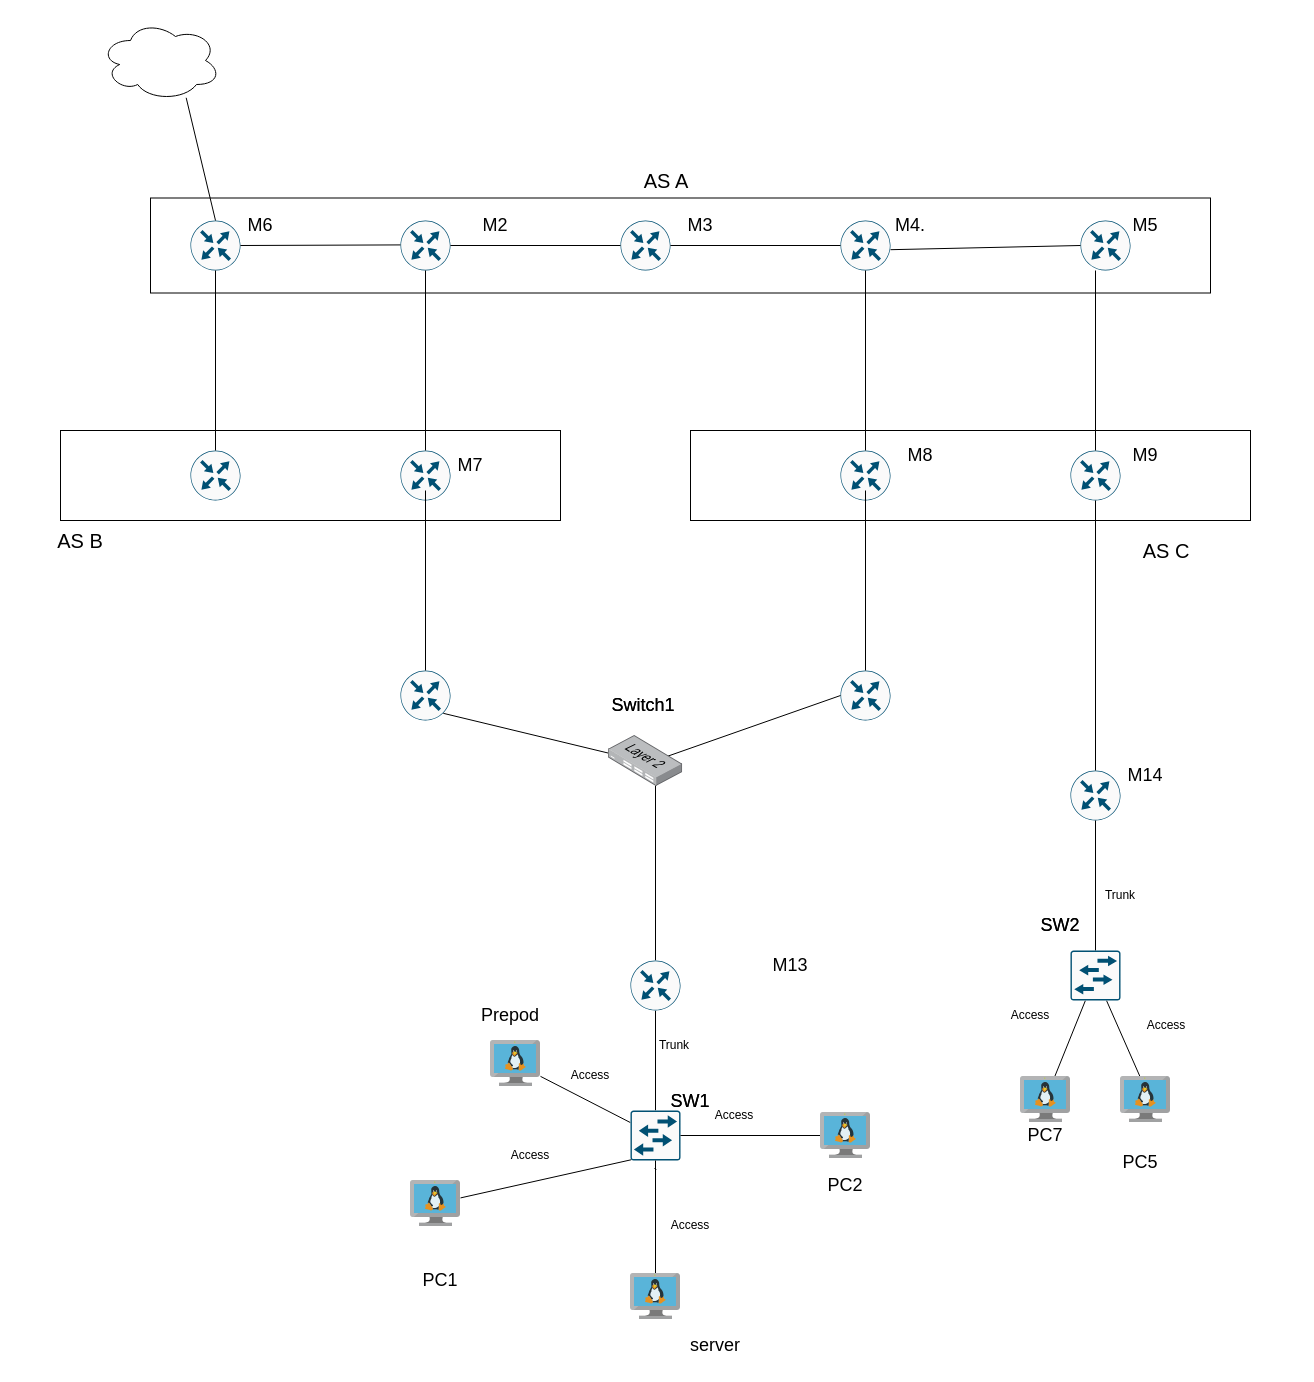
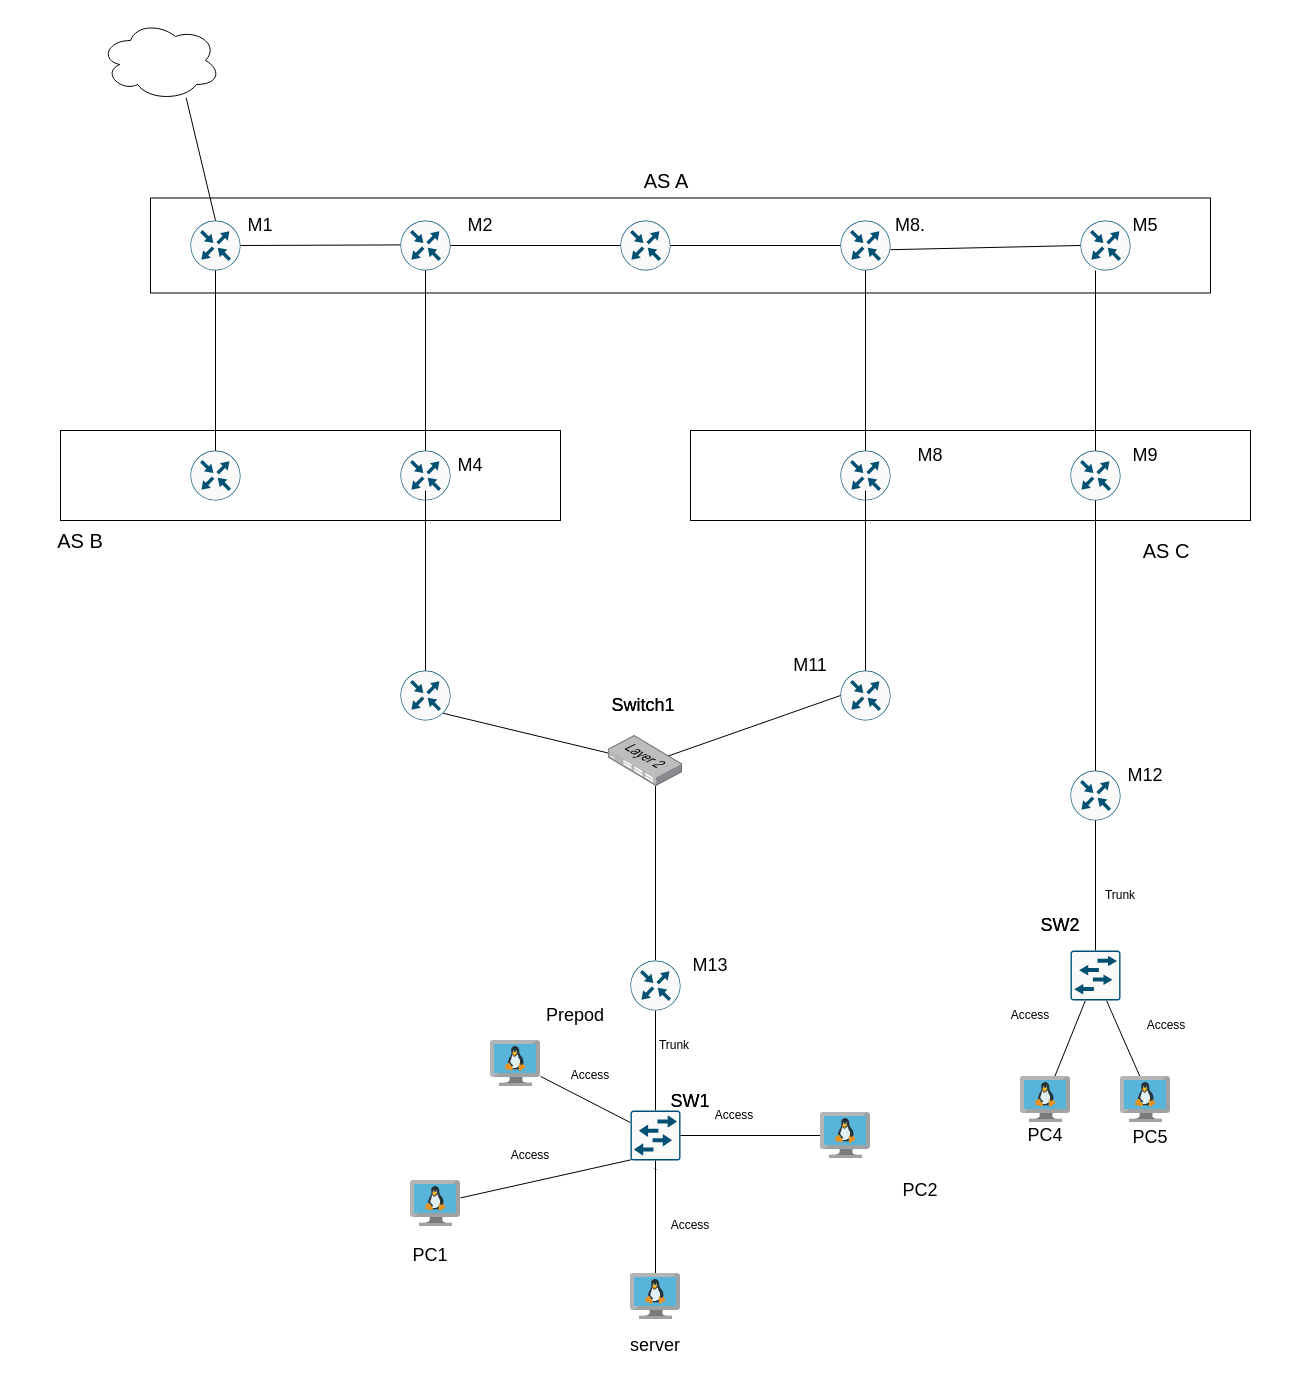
node "M6": label "M6" -> "M1"
node "M2": moved (496, 226) -> (481, 226)
node "M3": removed
node "M4.": label "M4." -> "M8."
node "M8": moved (921, 456) -> (931, 456)
node "M7": label "M7" -> "M4"
node "M11": added
node "M14": label "M14" -> "M12"
node "M13": moved (791, 966) -> (711, 966)
node "Prepod": moved (511, 1016) -> (576, 1016)
node "PC7": label "PC7" -> "PC4"
node "PC5": moved (1141, 1163) -> (1151, 1138)
node "PC2": moved (846, 1186) -> (921, 1191)
node "PC1": moved (441, 1281) -> (431, 1256)
node "server": moved (716, 1346) -> (656, 1346)
